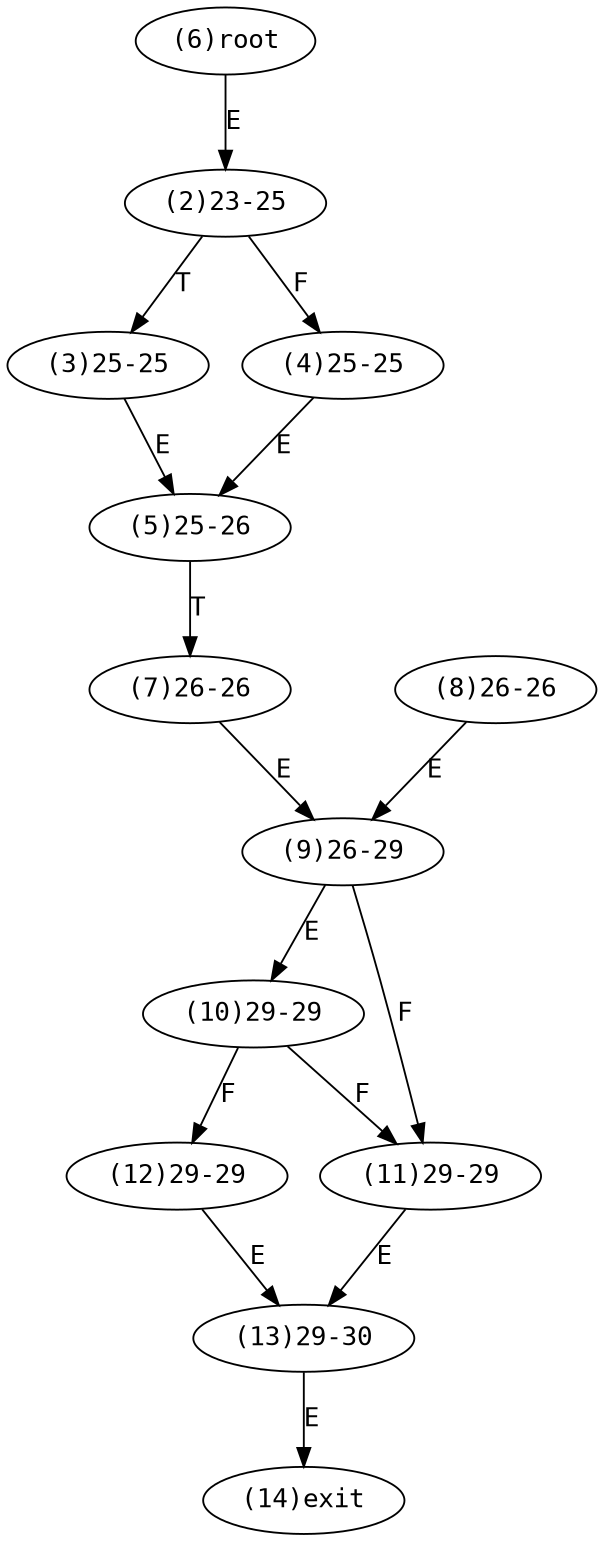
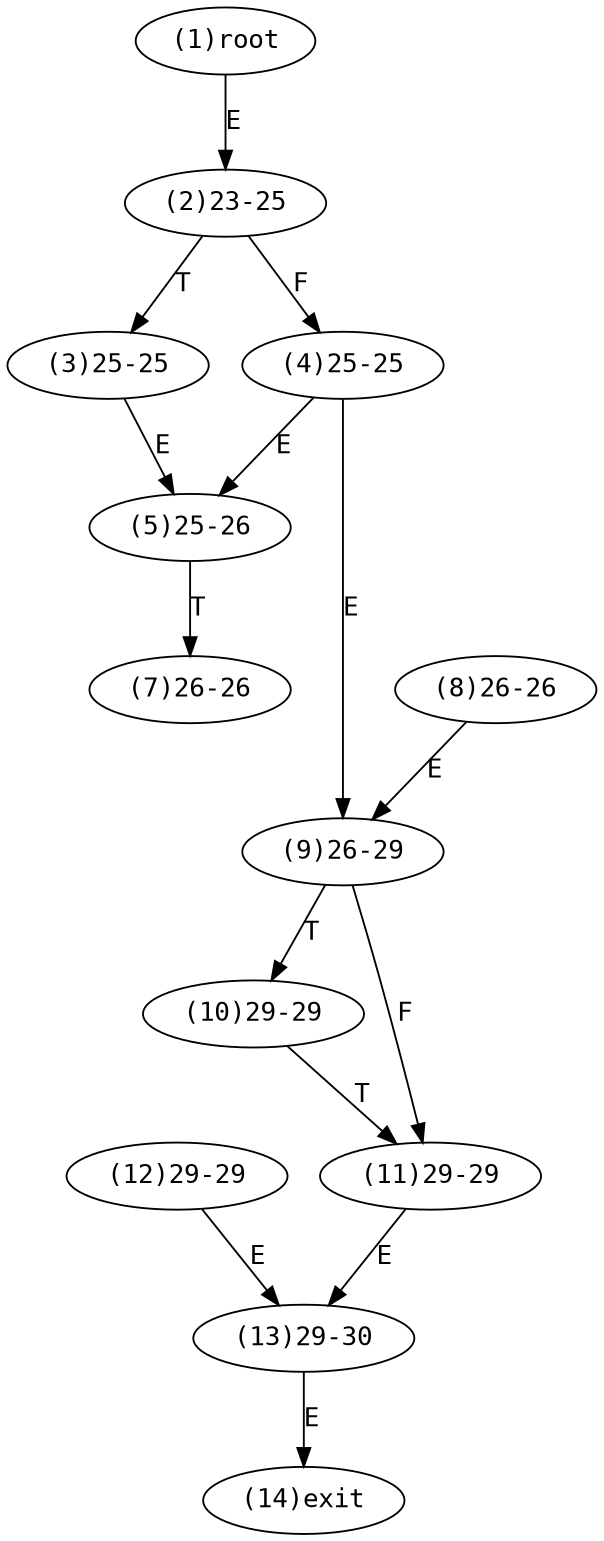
node "(6)root": label "(6)root" -> "(1)root"
edge "(7)26-26" -> "(9)26-29": now "(4)25-25" -> "(9)26-29"
edge "(9)26-29" -> "(10)29-29": label "E" -> "T"
edge "(10)29-29" -> "(12)29-29": removed, label "F"
edge "(10)29-29" -> "(11)29-29": label "F" -> "T"
